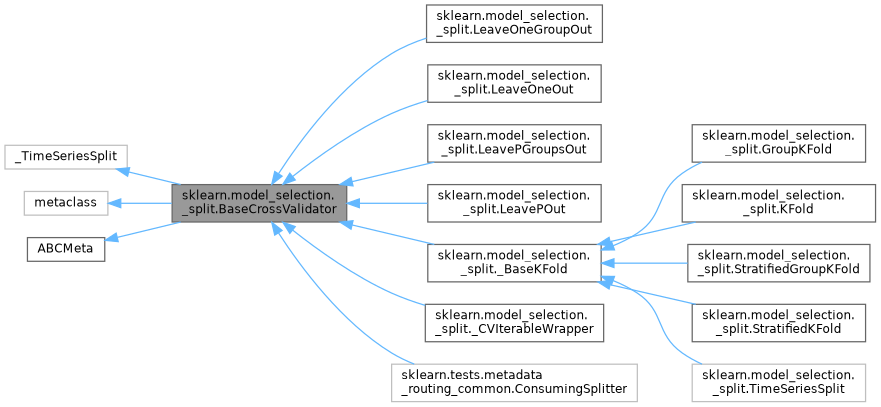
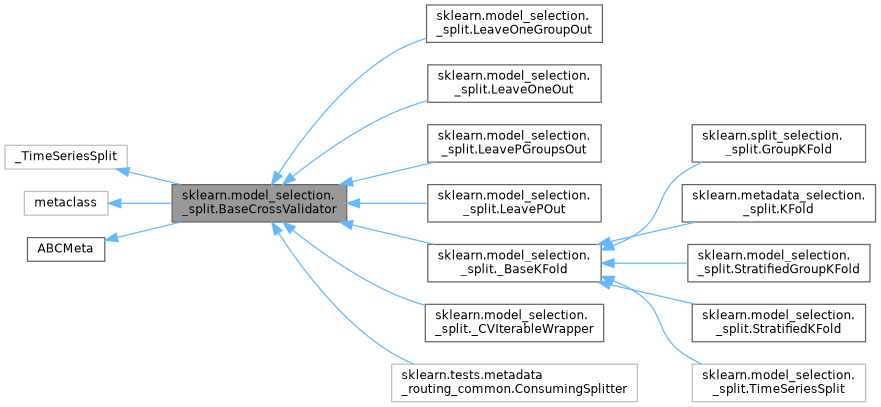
node "sklearn.model_selection. _split.GroupKFold": label "sklearn.model_selection. _split.GroupKFold" -> "sklearn.split_selection. _split.GroupKFold"
node "sklearn.model_selection. _split.KFold": label "sklearn.model_selection. _split.KFold" -> "sklearn.metadata_selection. _split.KFold"
